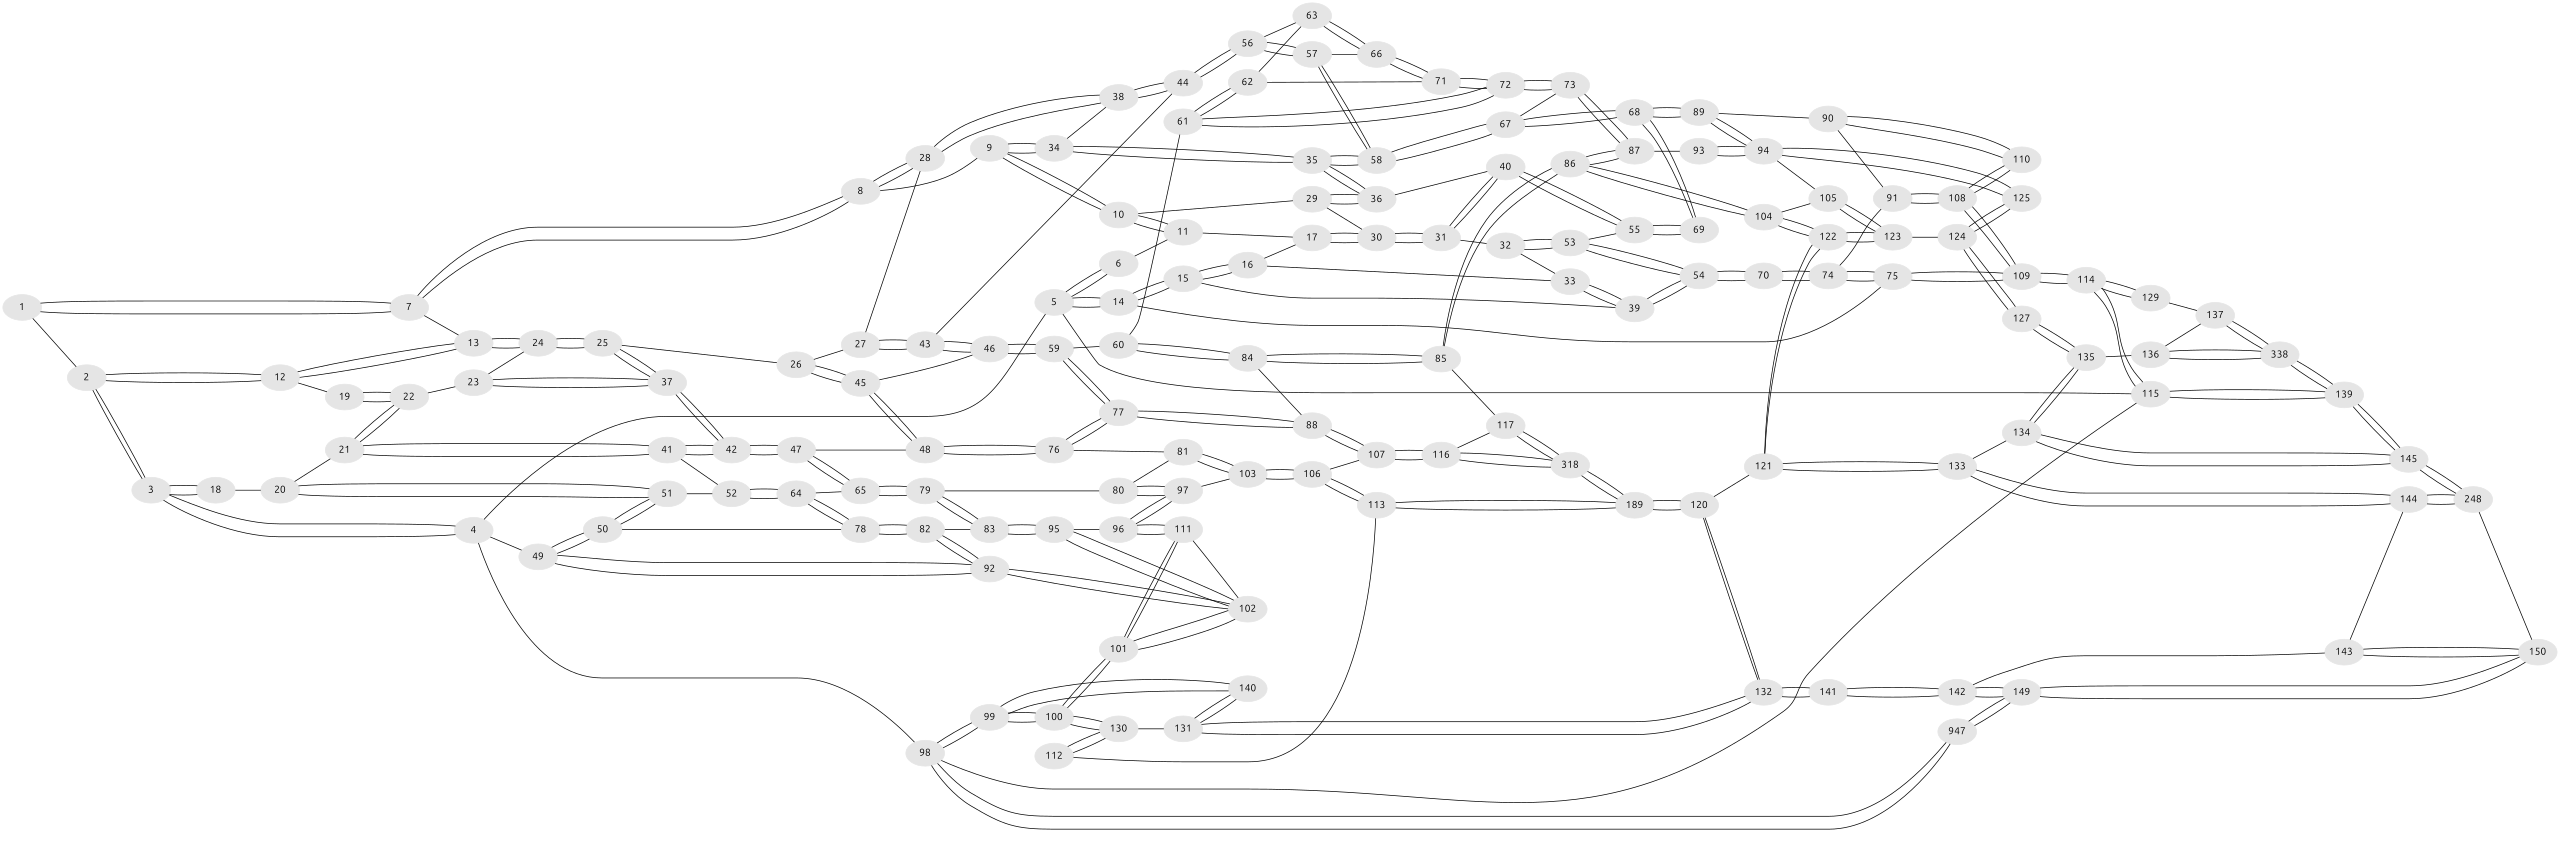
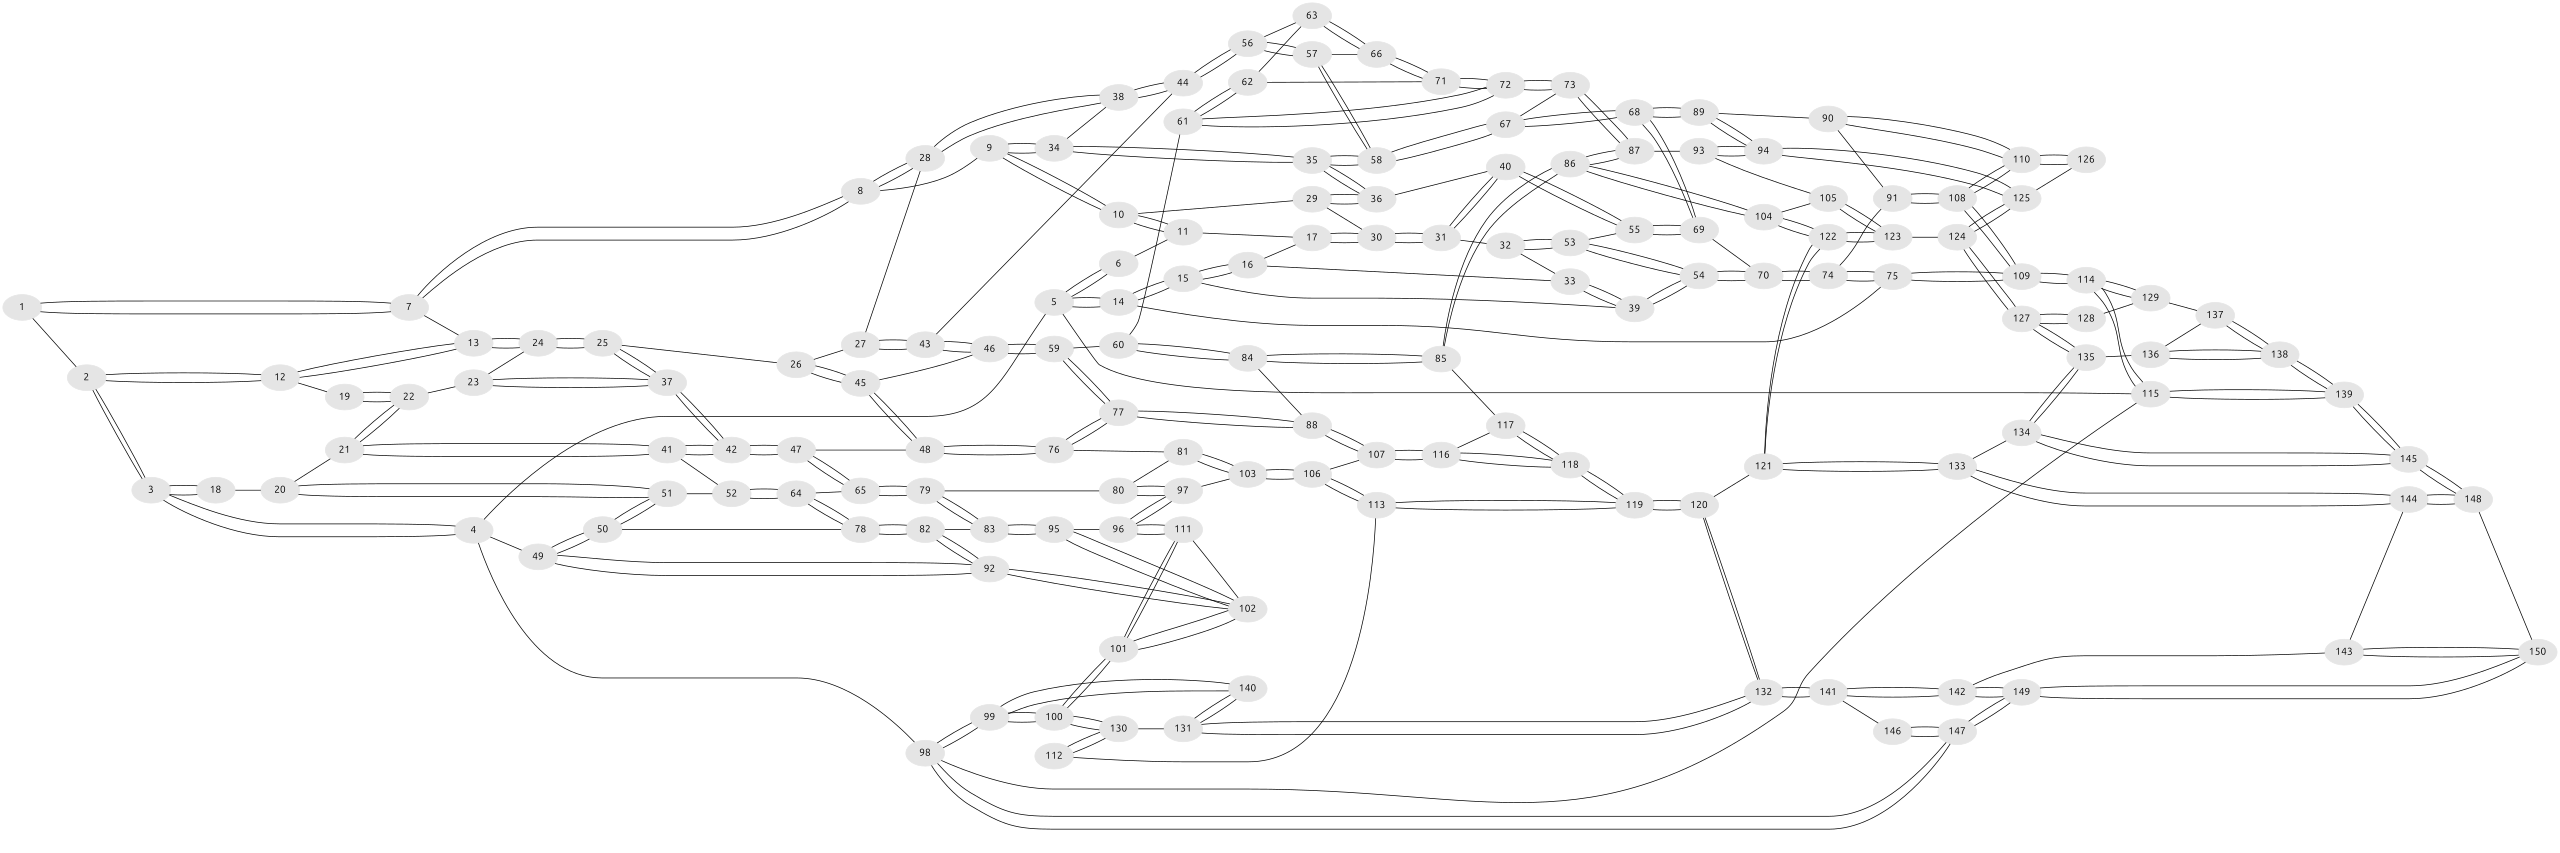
node "126": added
edge "94" -- "105": now "93" -- "105"
edge "69" -- "70": added
node "128": added
node "338": label "338" -> "138"
node "318": label "318" -> "118"
node "248": label "248" -> "148"
node "189": label "189" -> "119"
node "146": added
node "947": label "947" -> "147"
